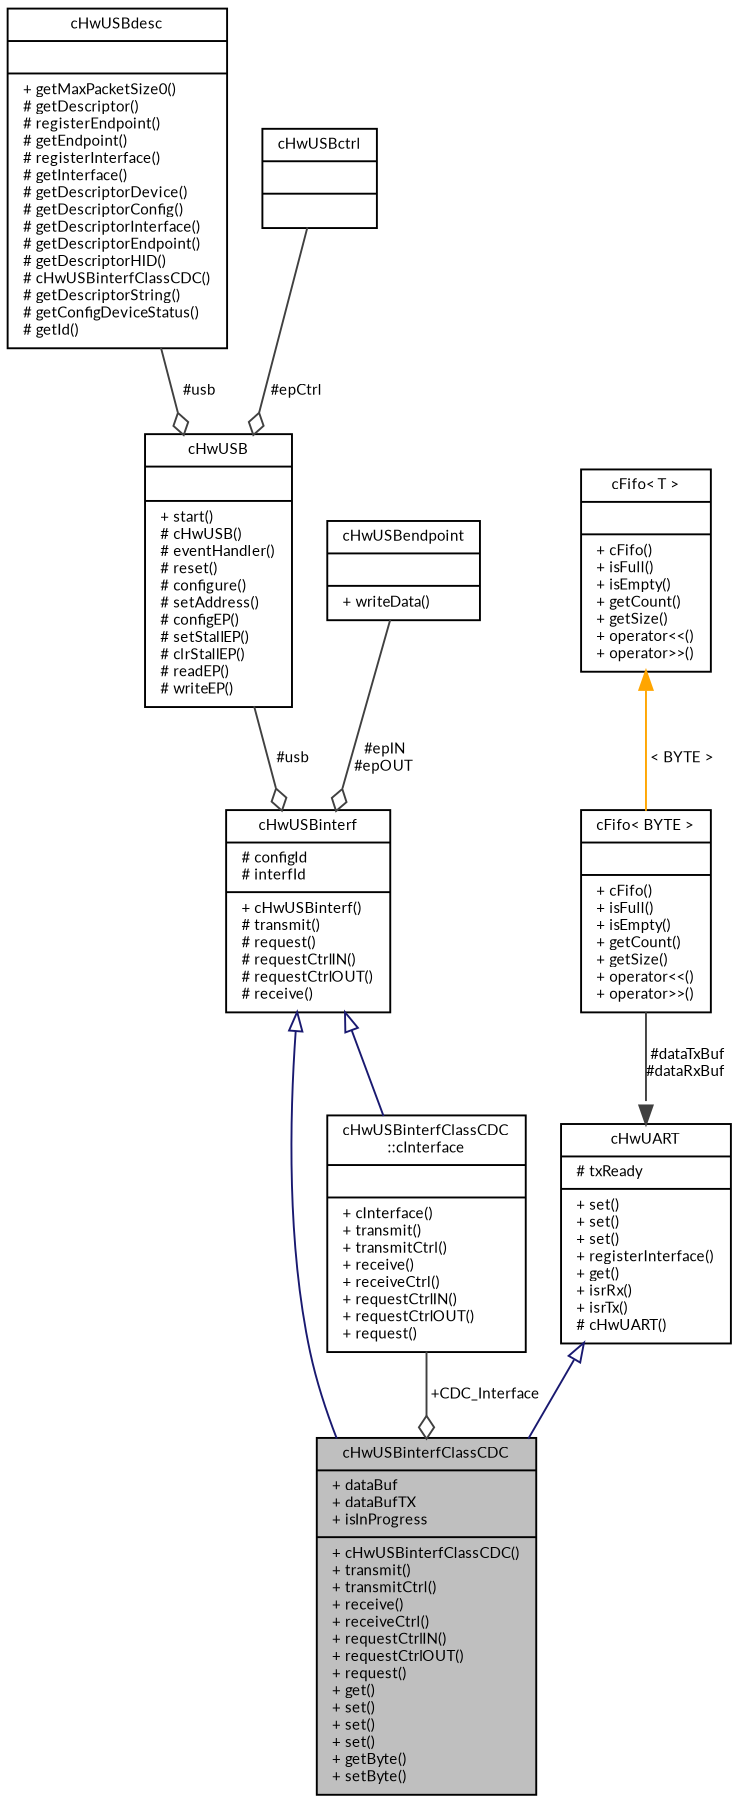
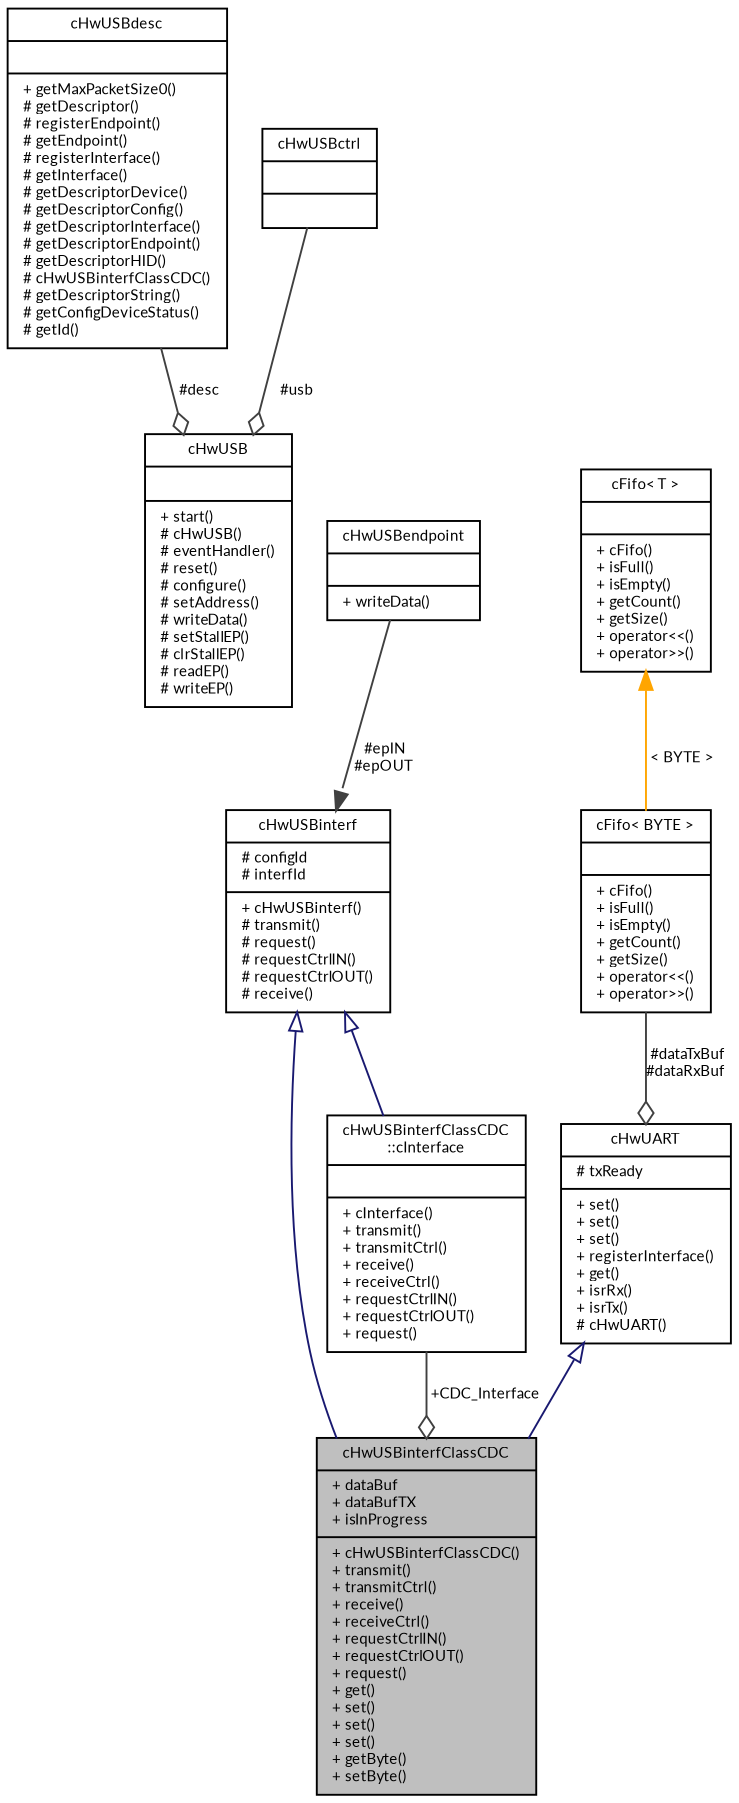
edge "cHwUSBdesc" -> "cHwUSB": label " #usb" -> " #desc"
edge "cHwUSBctrl" -> "cHwUSB": label " #epCtrl" -> " #usb"
node "cHwUSB": text "# configEP()" -> "# writeData()"
edge "cHwUSBendpoint" -> "cHwUSBinterf": arrowhead odiamond -> normal
edge "cHwUSB" -> "cHwUSBinterf": removed, label "#usb"
edge "cFifo< BYTE >" -> "cHwUART": arrowhead normal -> odiamond
